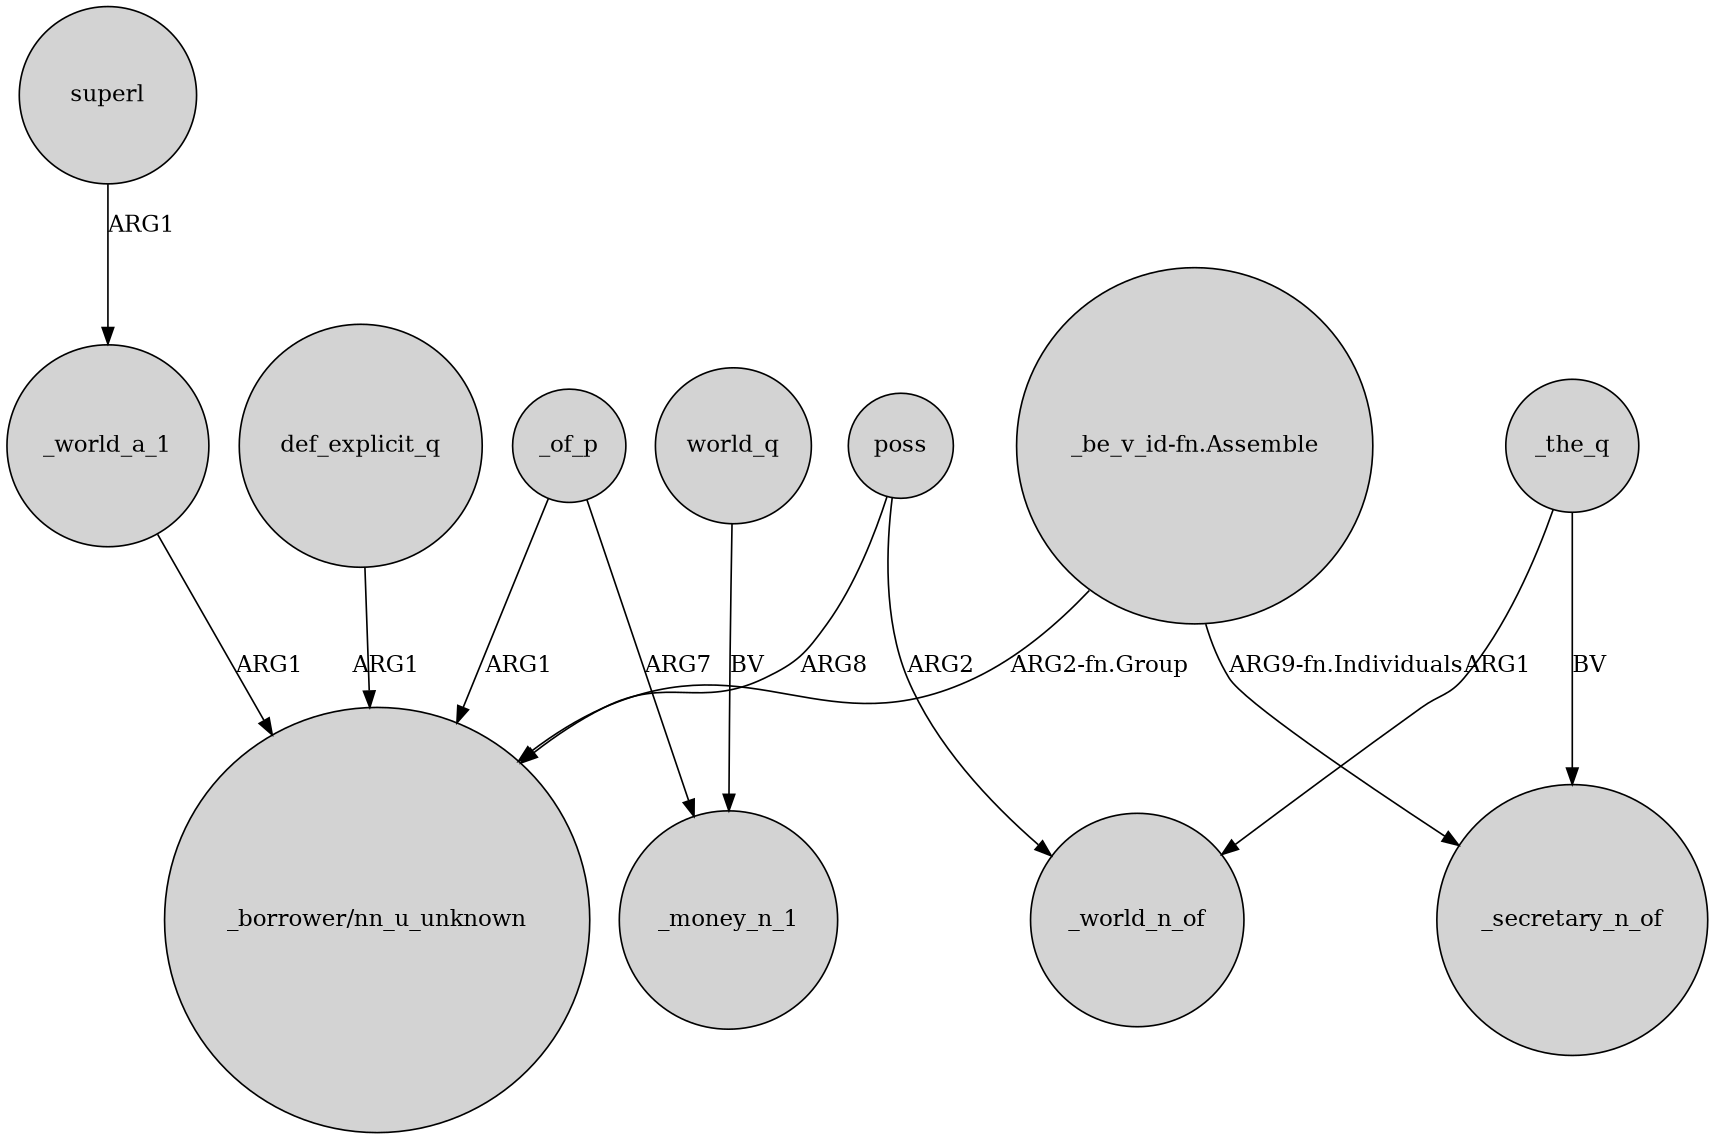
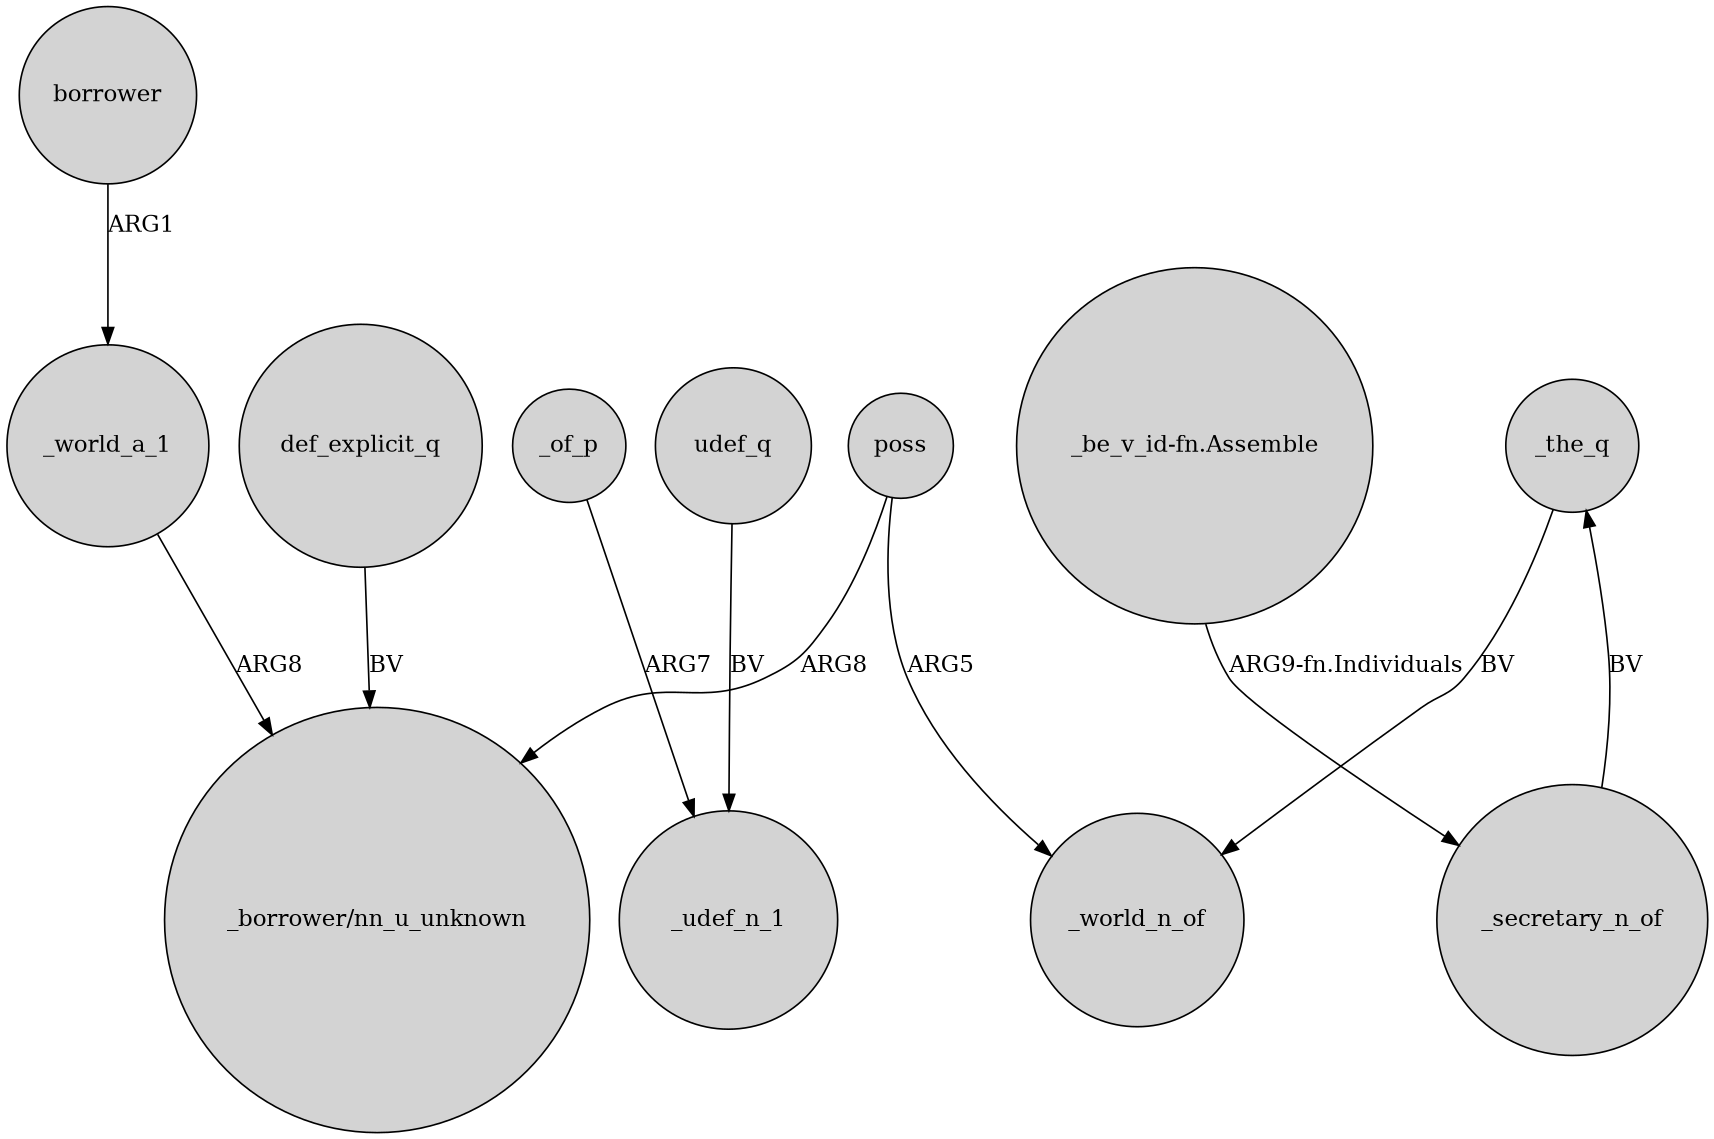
node "superl": label "superl" -> "borrower"
node "world_q": label "world_q" -> "udef_q"
edge "_of_p" -> "_borrower/nn_u_unknown": removed, label "ARG1"
edge "_the_q" -> "_secretary_n_of": reversed
edge "_world_a_1" -> "_borrower/nn_u_unknown": label "ARG1" -> "ARG8"
edge "def_explicit_q" -> "_borrower/nn_u_unknown": label "ARG1" -> "BV"
edge "poss" -> "_world_n_of": label "ARG2" -> "ARG5"
edge "_the_q" -> "_world_n_of": label "ARG1" -> "BV"
edge "_be_v_id-fn.Assemble" -> "_borrower/nn_u_unknown": removed, label "ARG2-fn.Group"
node "_money_n_1": label "_money_n_1" -> "_udef_n_1"
